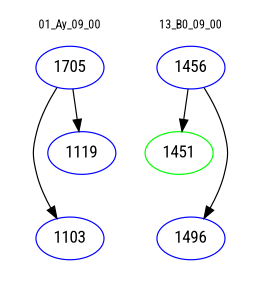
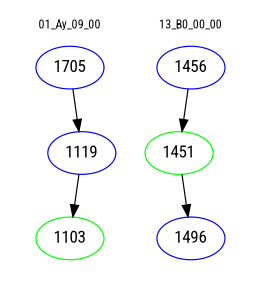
cluster "13_B0_09_00": label "13_B0_09_00" -> "13_B0_00_00"
edge "1705" -> "1103": now "1119" -> "1103"
edge "1456" -> "1496": now "1451" -> "1496"
node "1103": color blue -> green
